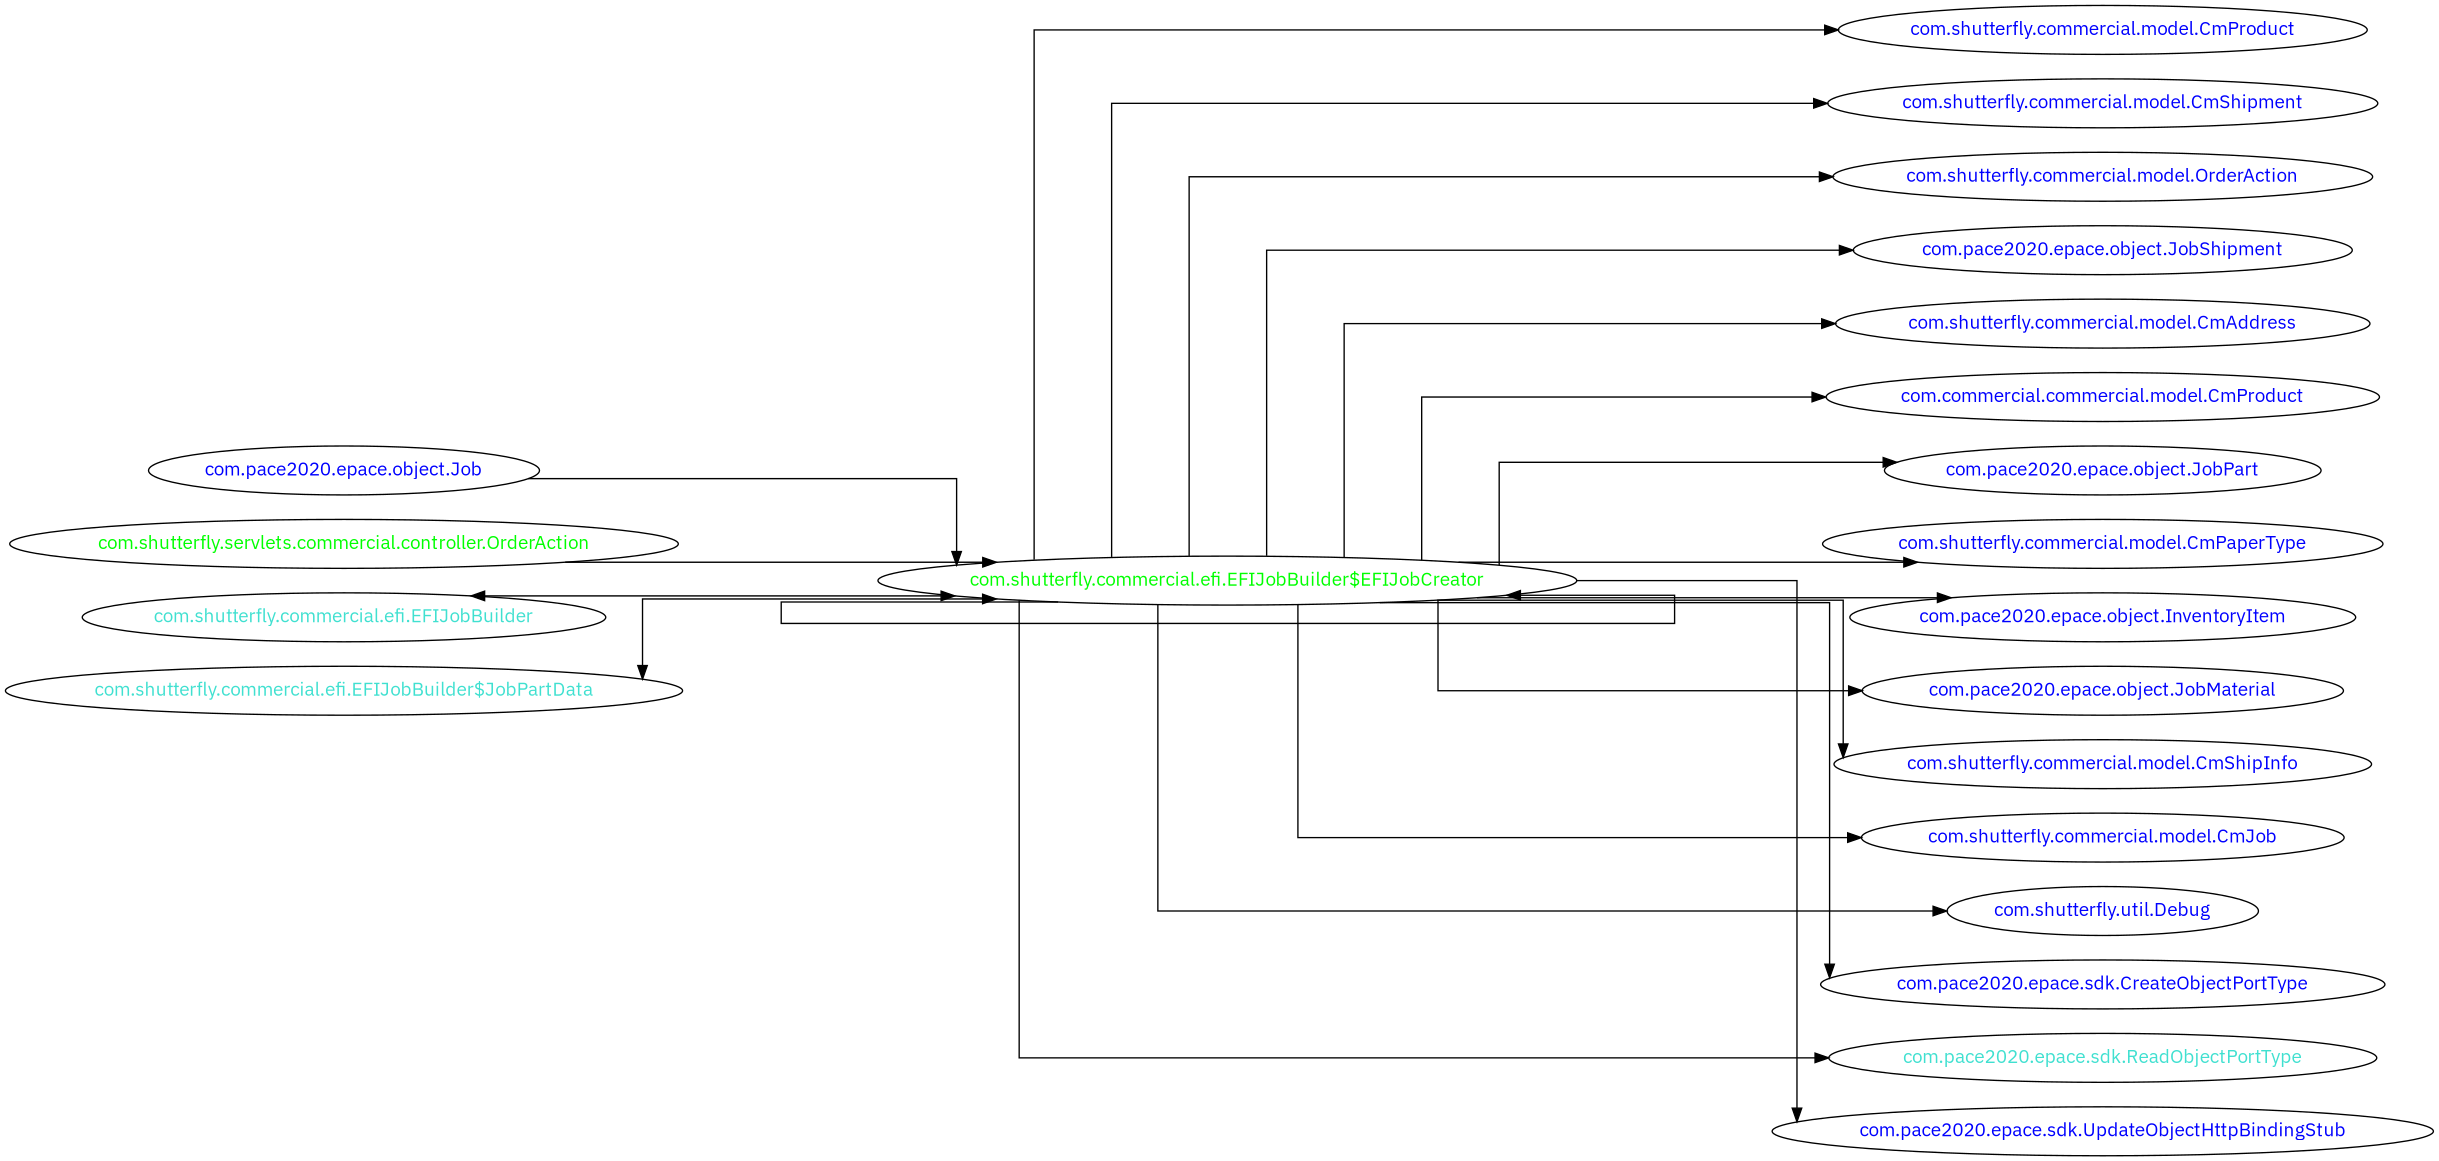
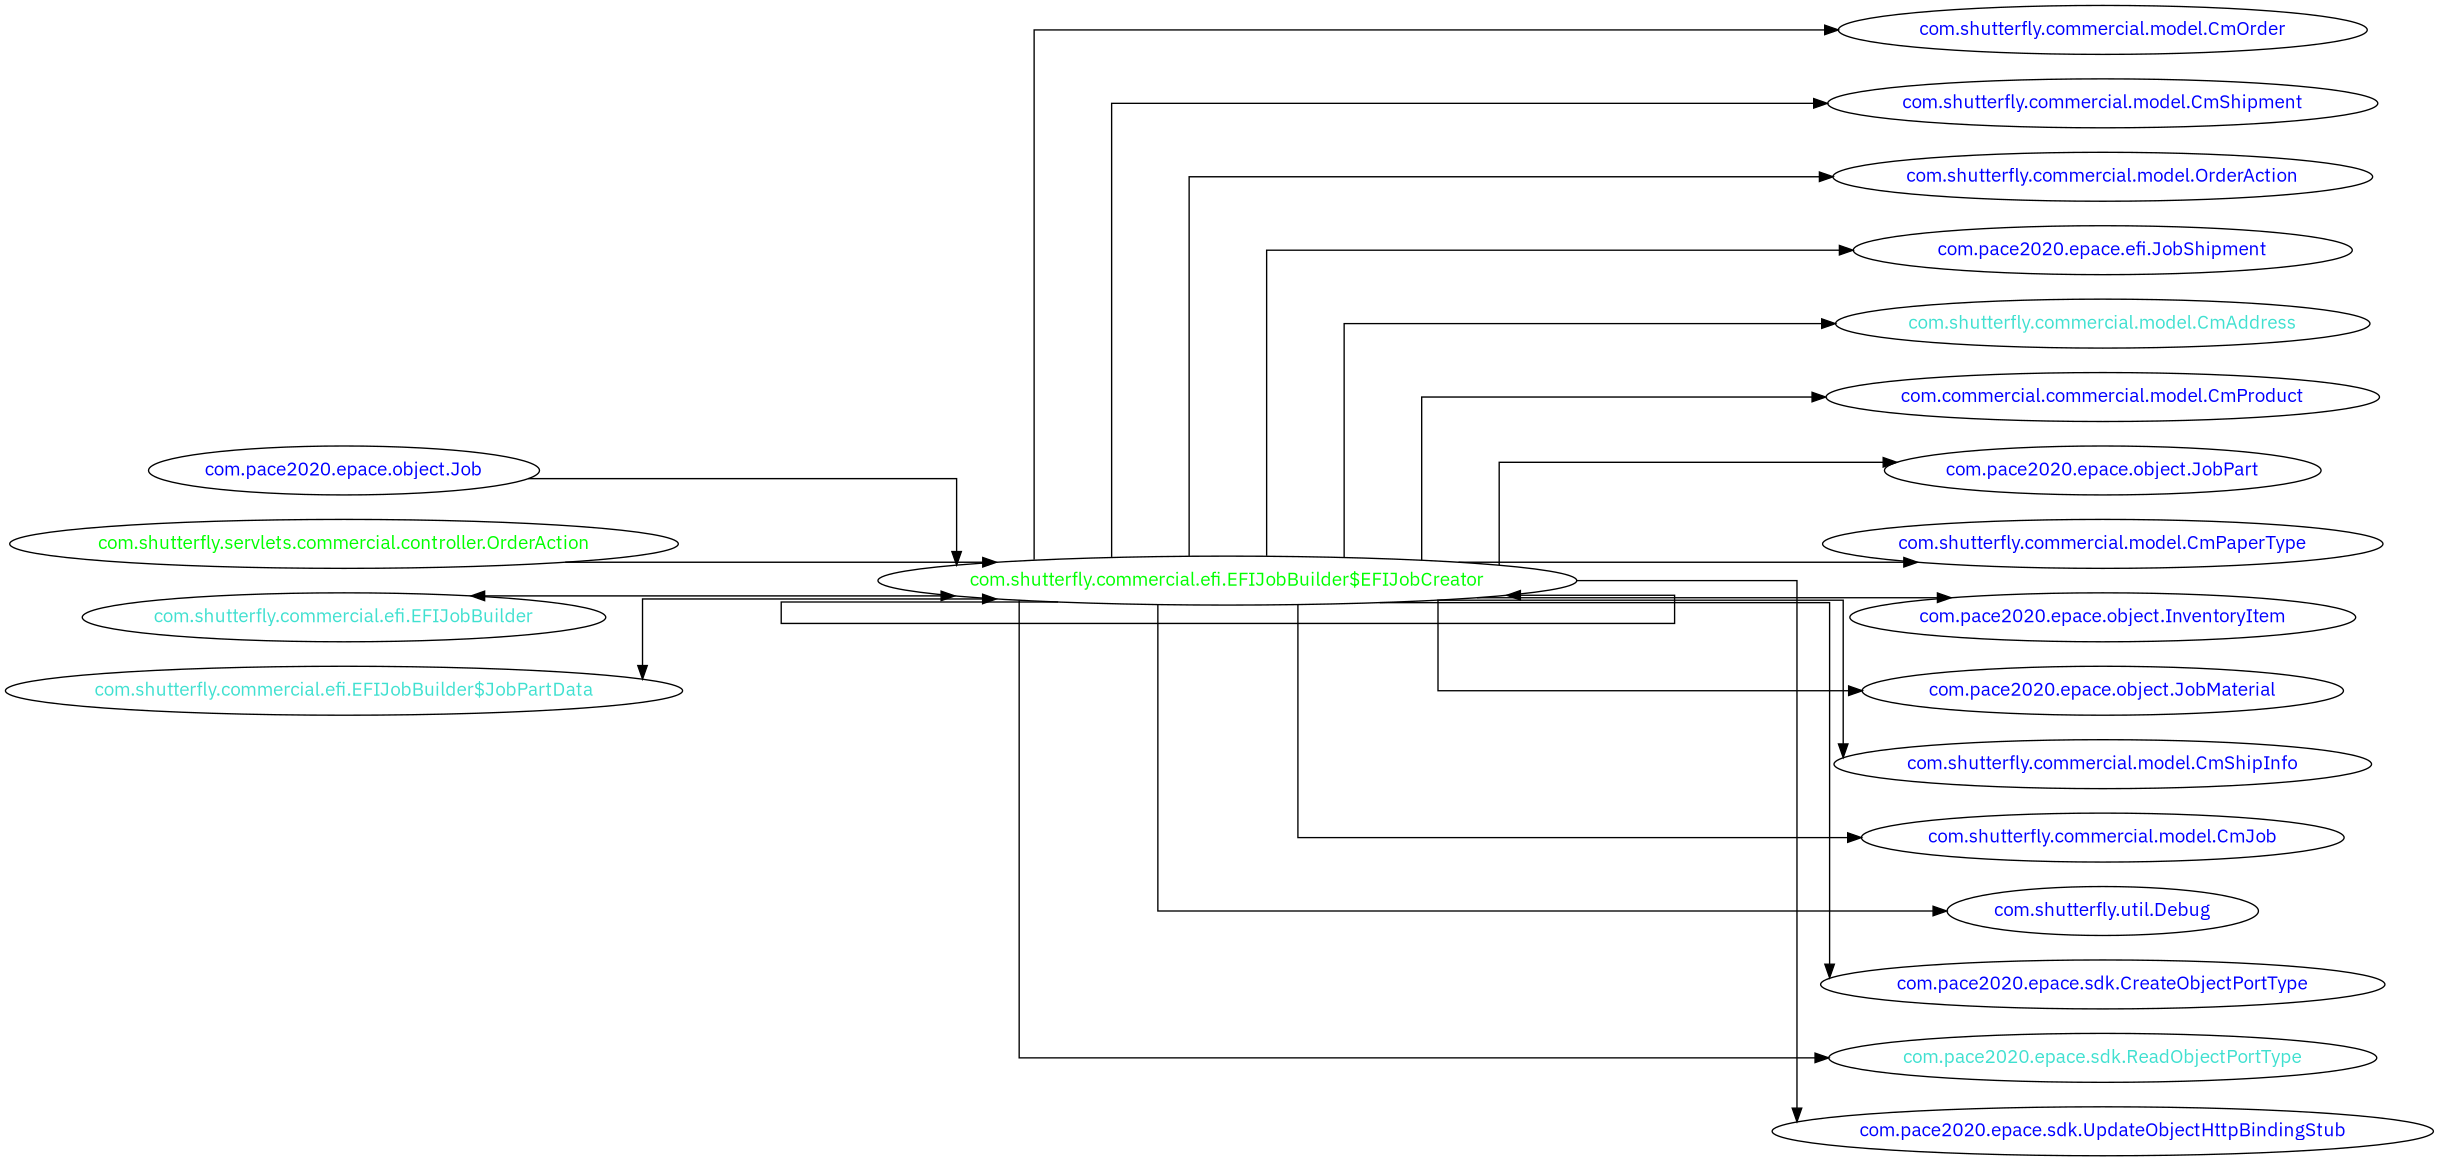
node "com.shutterfly.commercial.model.CmProduct": label "com.shutterfly.commercial.model.CmProduct" -> "com.shutterfly.commercial.model.CmOrder"
node "com.pace2020.epace.object.JobShipment": label "com.pace2020.epace.object.JobShipment" -> "com.pace2020.epace.efi.JobShipment"
node "com.shutterfly.commercial.model.CmAddress": fontcolor blue -> turquoise
